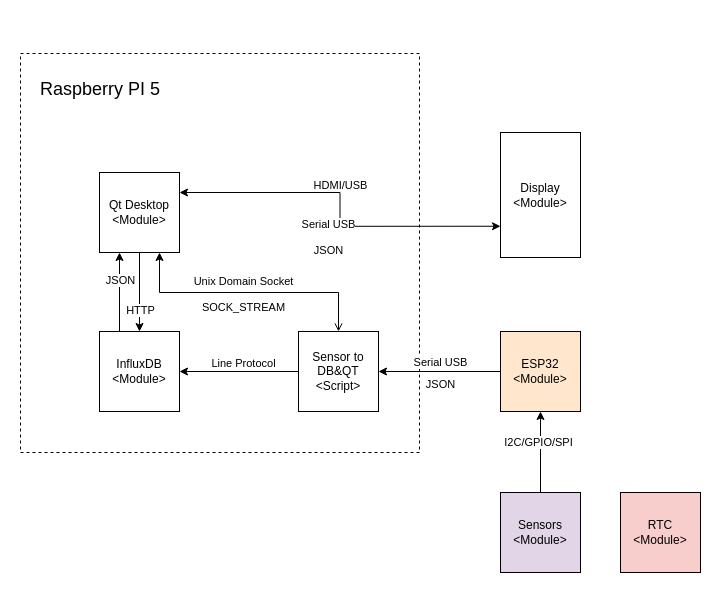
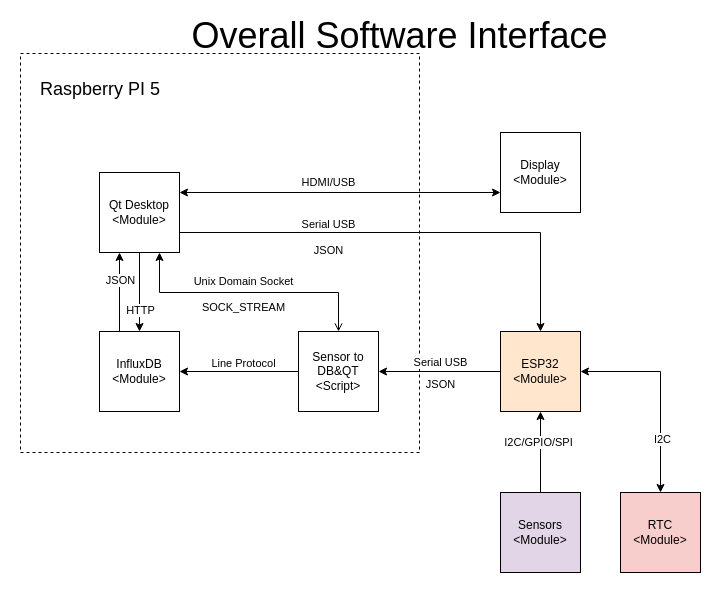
node "Overall Software Interface": added
node "Display <Module>": size 80x125 -> 80x80
edge "Qt Desktop <Module>" -> "ESP32 <Module>": added
edge "ESP32 <Module>" -- "RTC <Module>": added, label "I2C"
